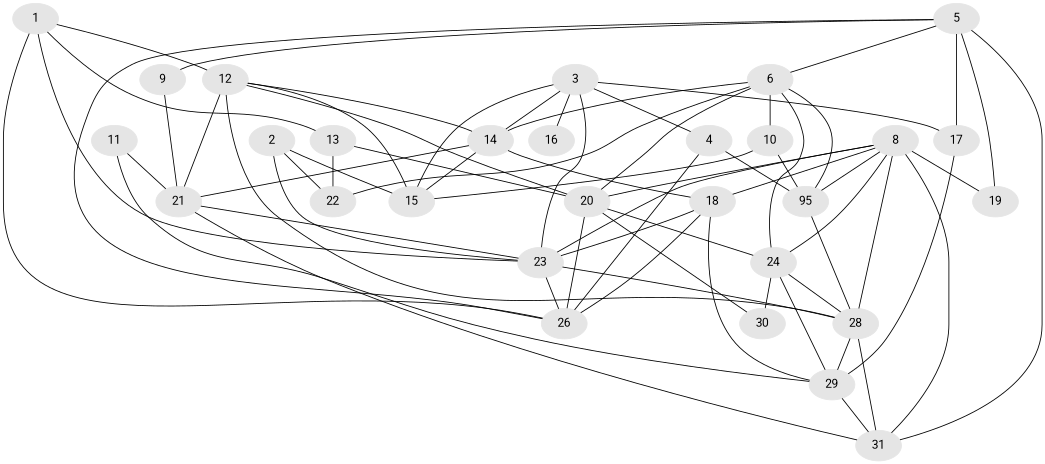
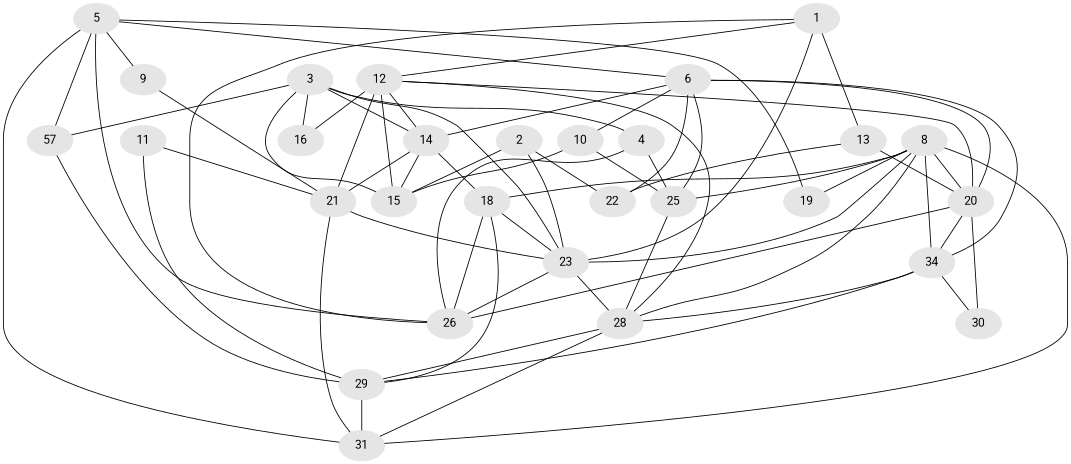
edge "12" -- "16": added
node "17": label "17" -> "57"
node "95": label "95" -> "25"
node "24": label "24" -> "34"
